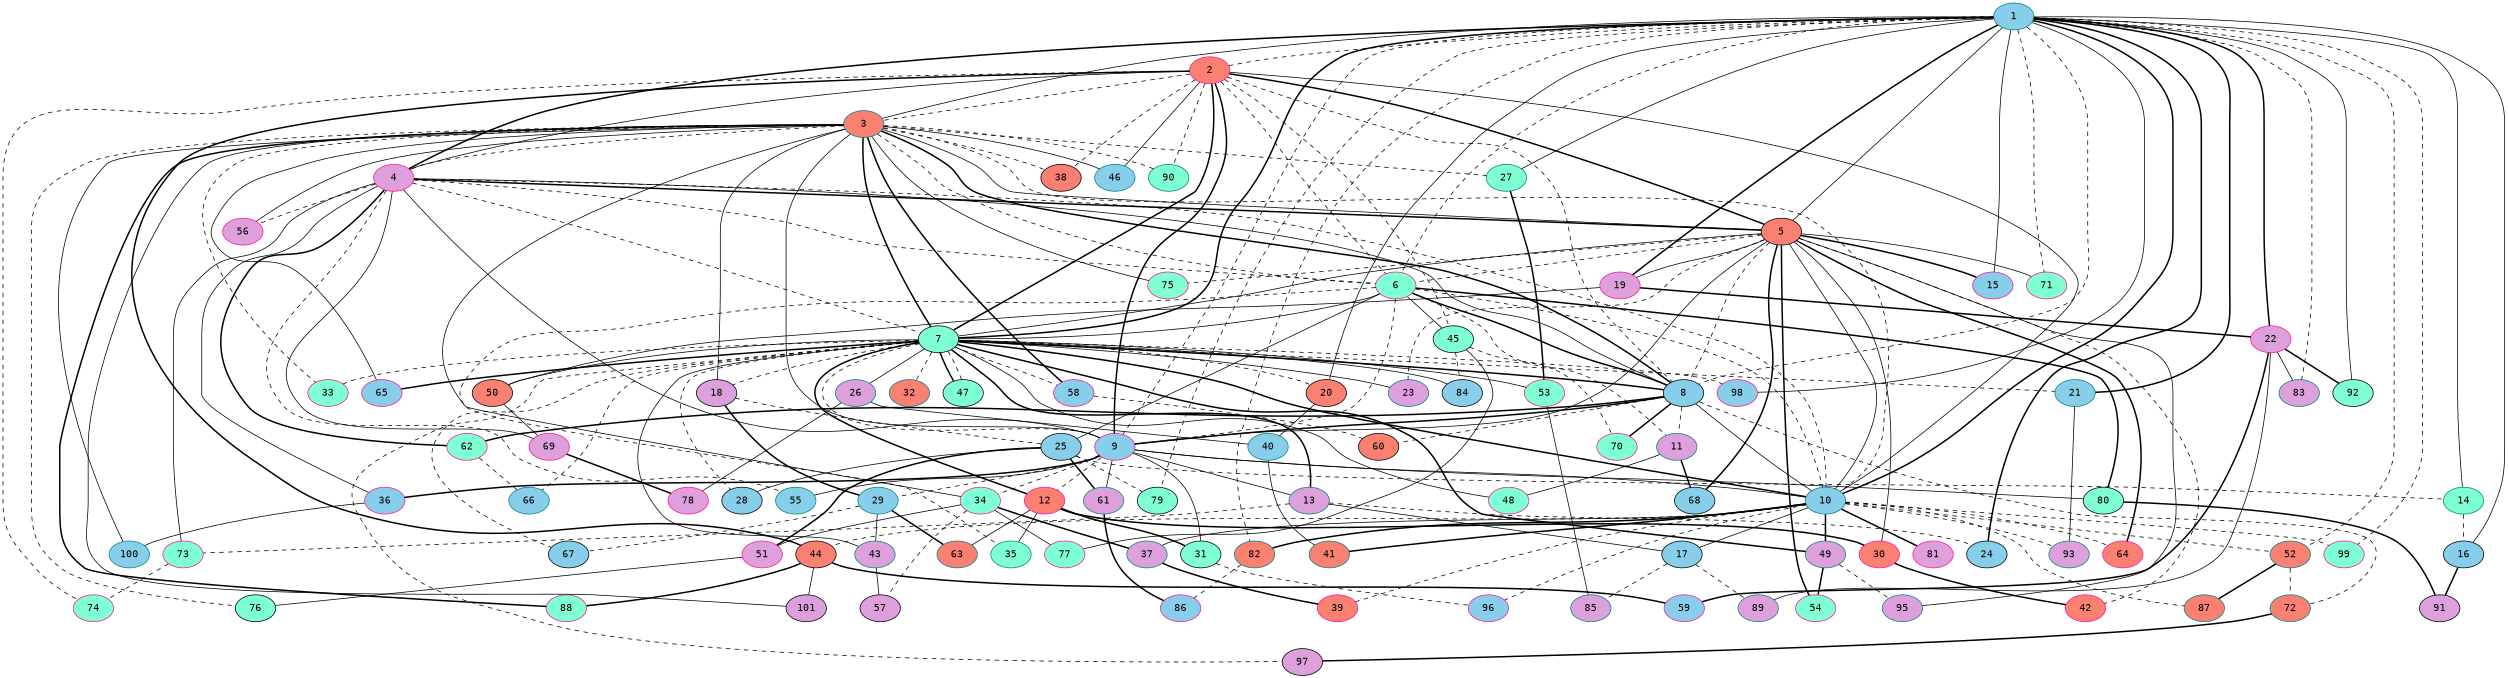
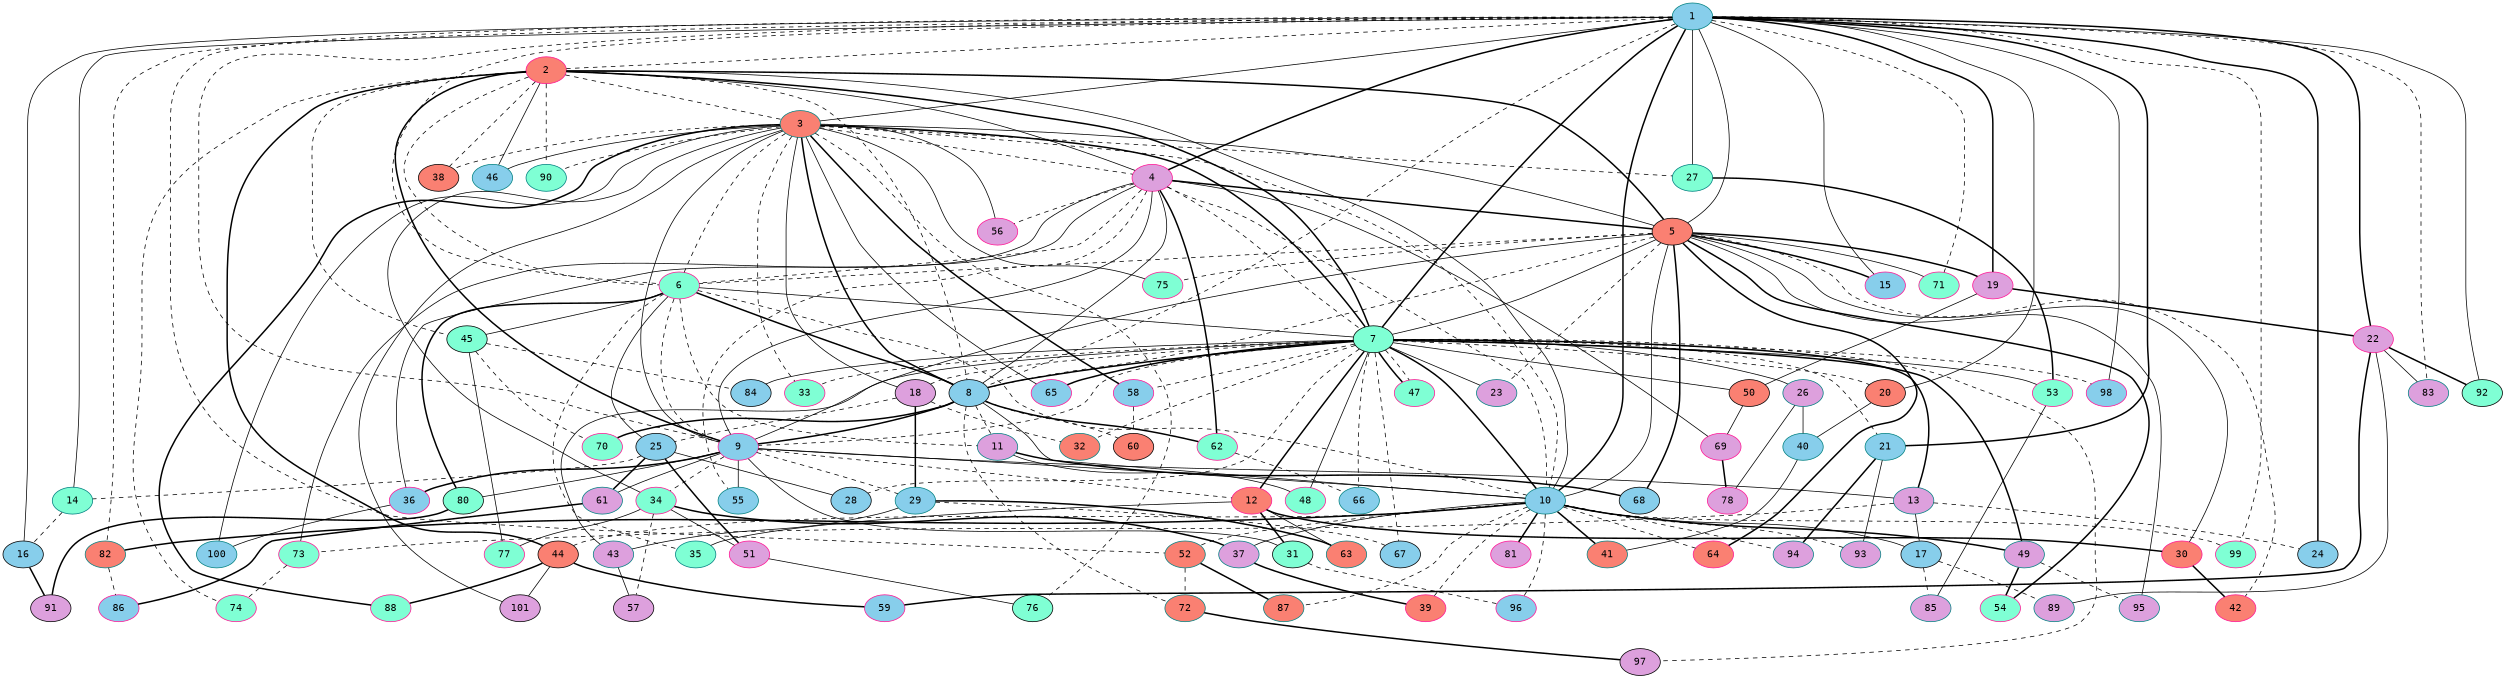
edge "5" -- "19": style solid -> bold
node "47": color black -> deeppink
edge "18" -- "32": added
node "79": removed
node "94": added
